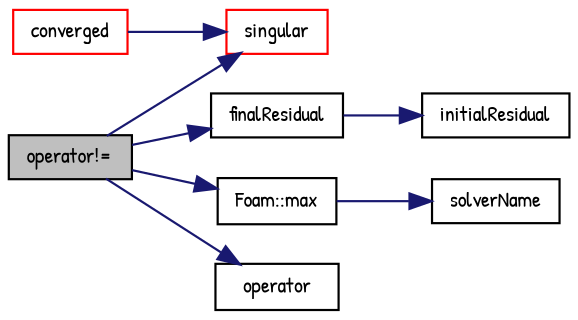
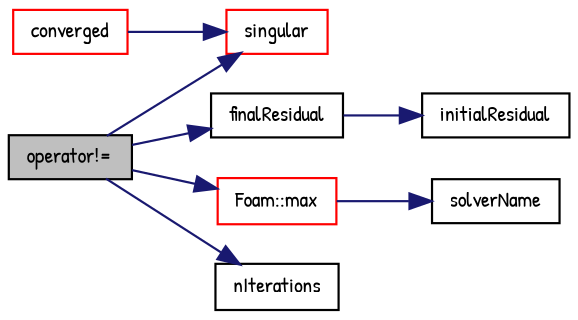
node "Foam::max": color black -> red
node "operator": label "operator" -> "nIterations"
